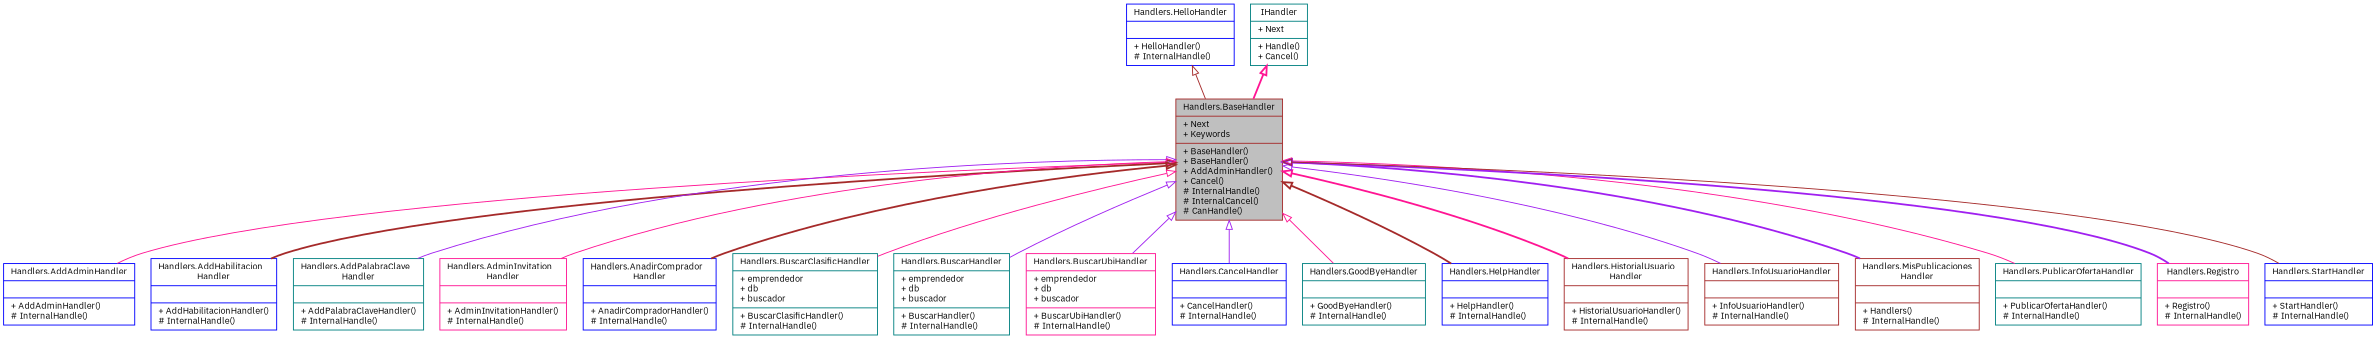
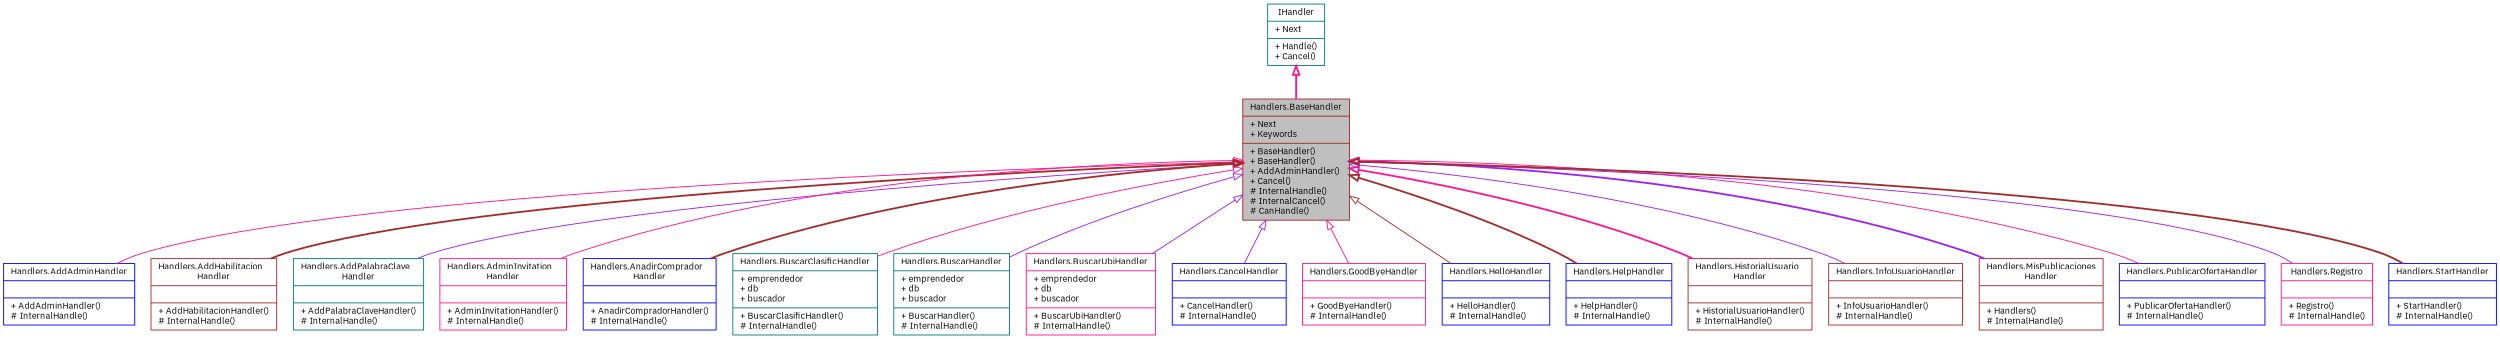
edge "Handlers.BaseHandler" -> "Handlers.HelloHandler": reversed
edge "Handlers.StartHandler" -> "Handlers.BaseHandler": style solid -> bold
edge "Handlers.Registro" -> "Handlers.BaseHandler": style bold -> solid
node "Handlers.AddHabilitacion": color blue -> brown
node "Handlers.GoodByeHandler": color teal -> deeppink
node "Handlers.PublicarOfertaHandler": color teal -> blue
